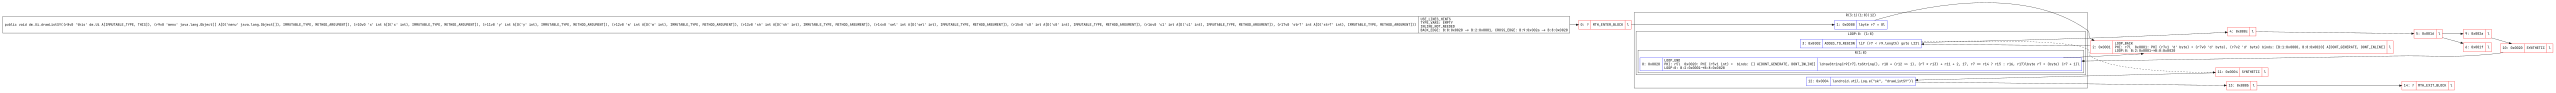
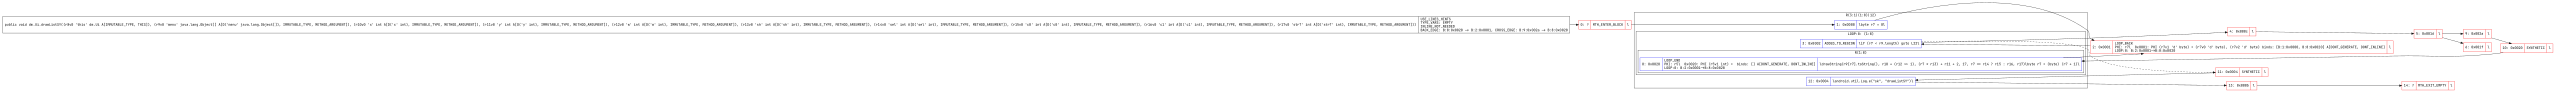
node "14: ?": text "MTH_EXIT_BLOCK" -> "MTH_EXIT_EMPTY"
